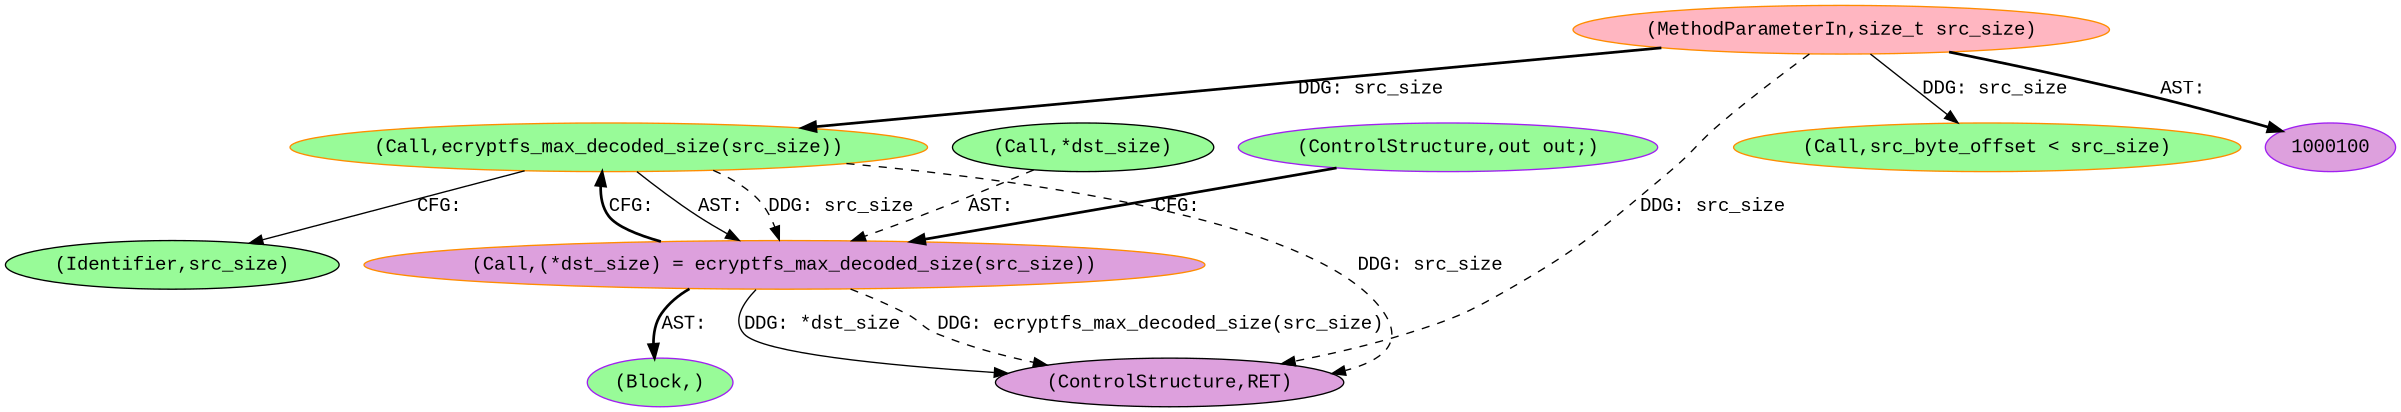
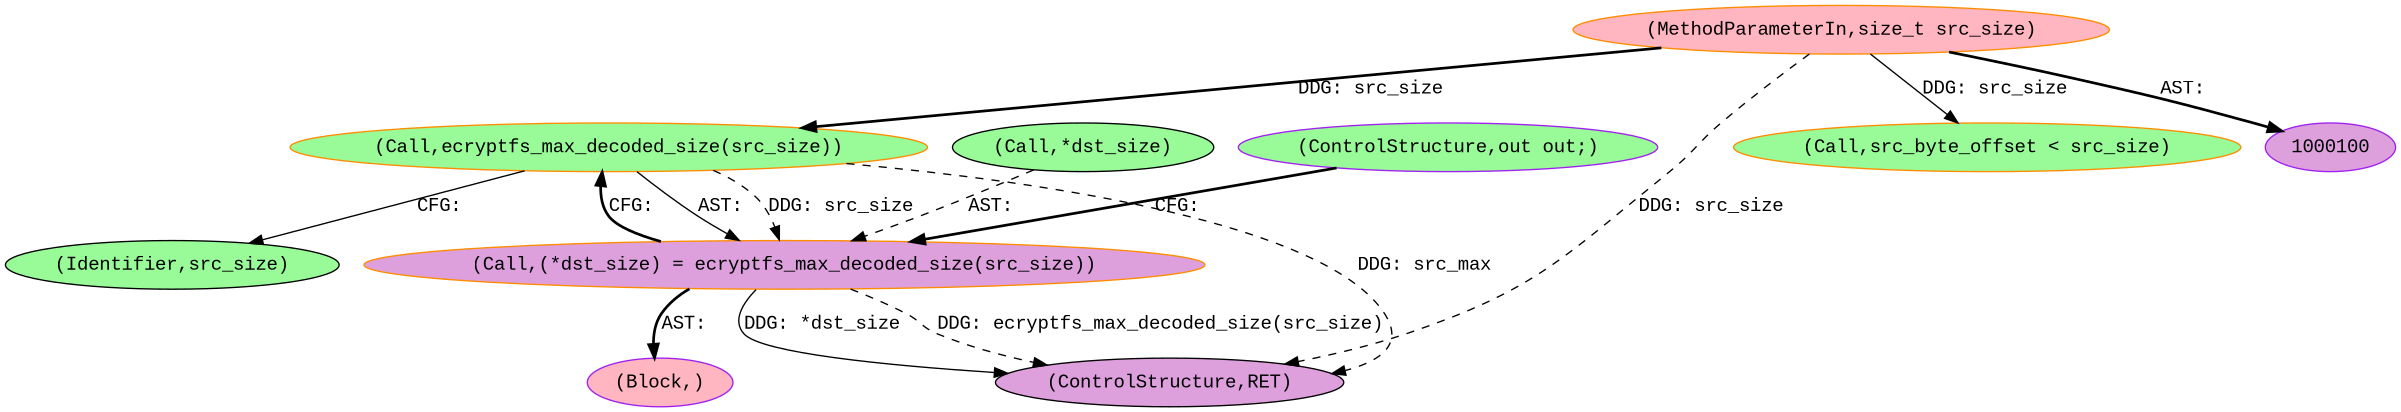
edge "(Call,ecryptfs_max_decoded_size(src_size))" -> "(ControlStructure,RET)": label "DDG: src_size" -> "DDG: src_max"
node "(Block,)": fillcolor palegreen -> lightpink
